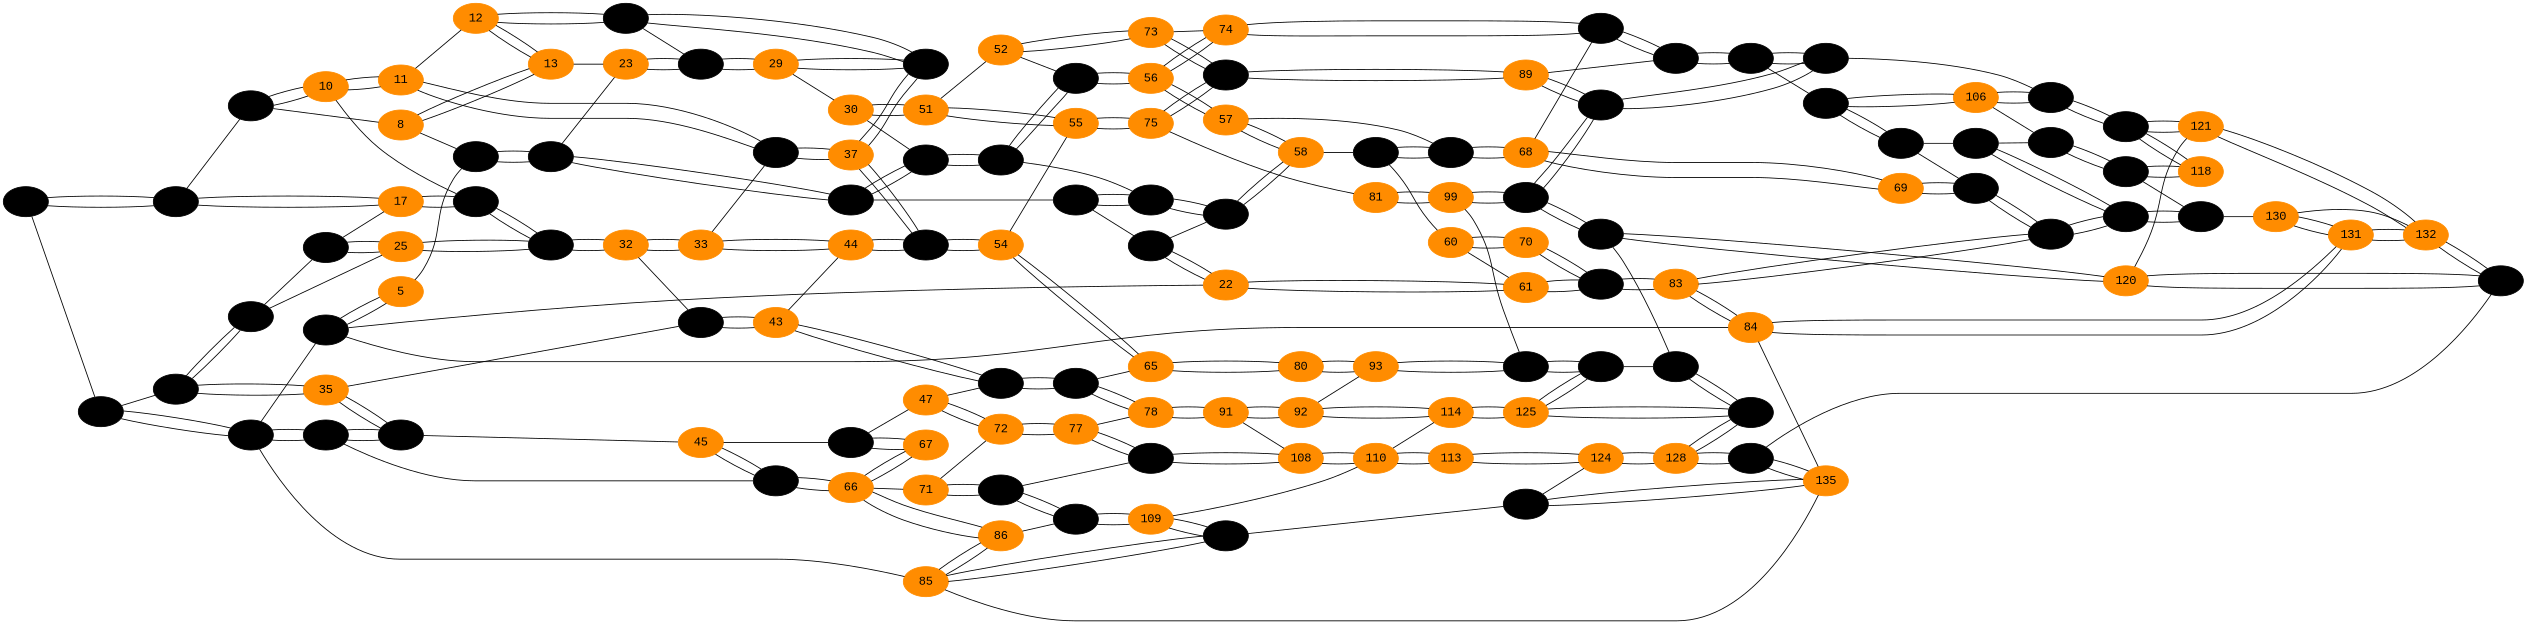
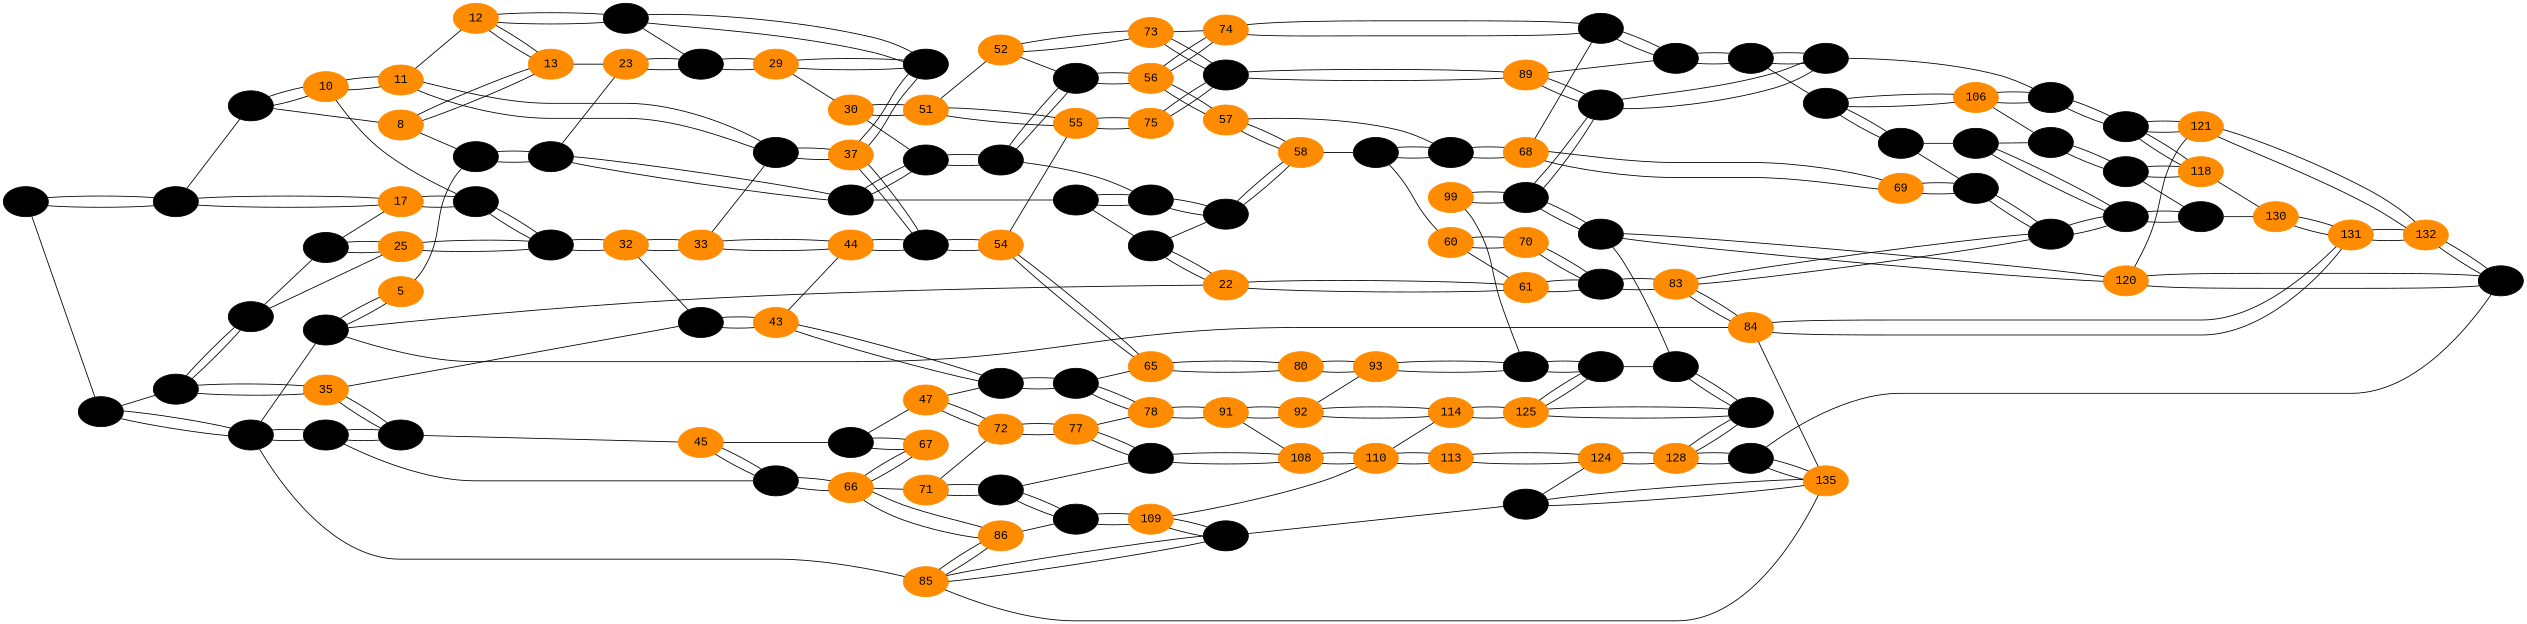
node "81": removed
edge "130" -- "132": now "130" -- "118"
